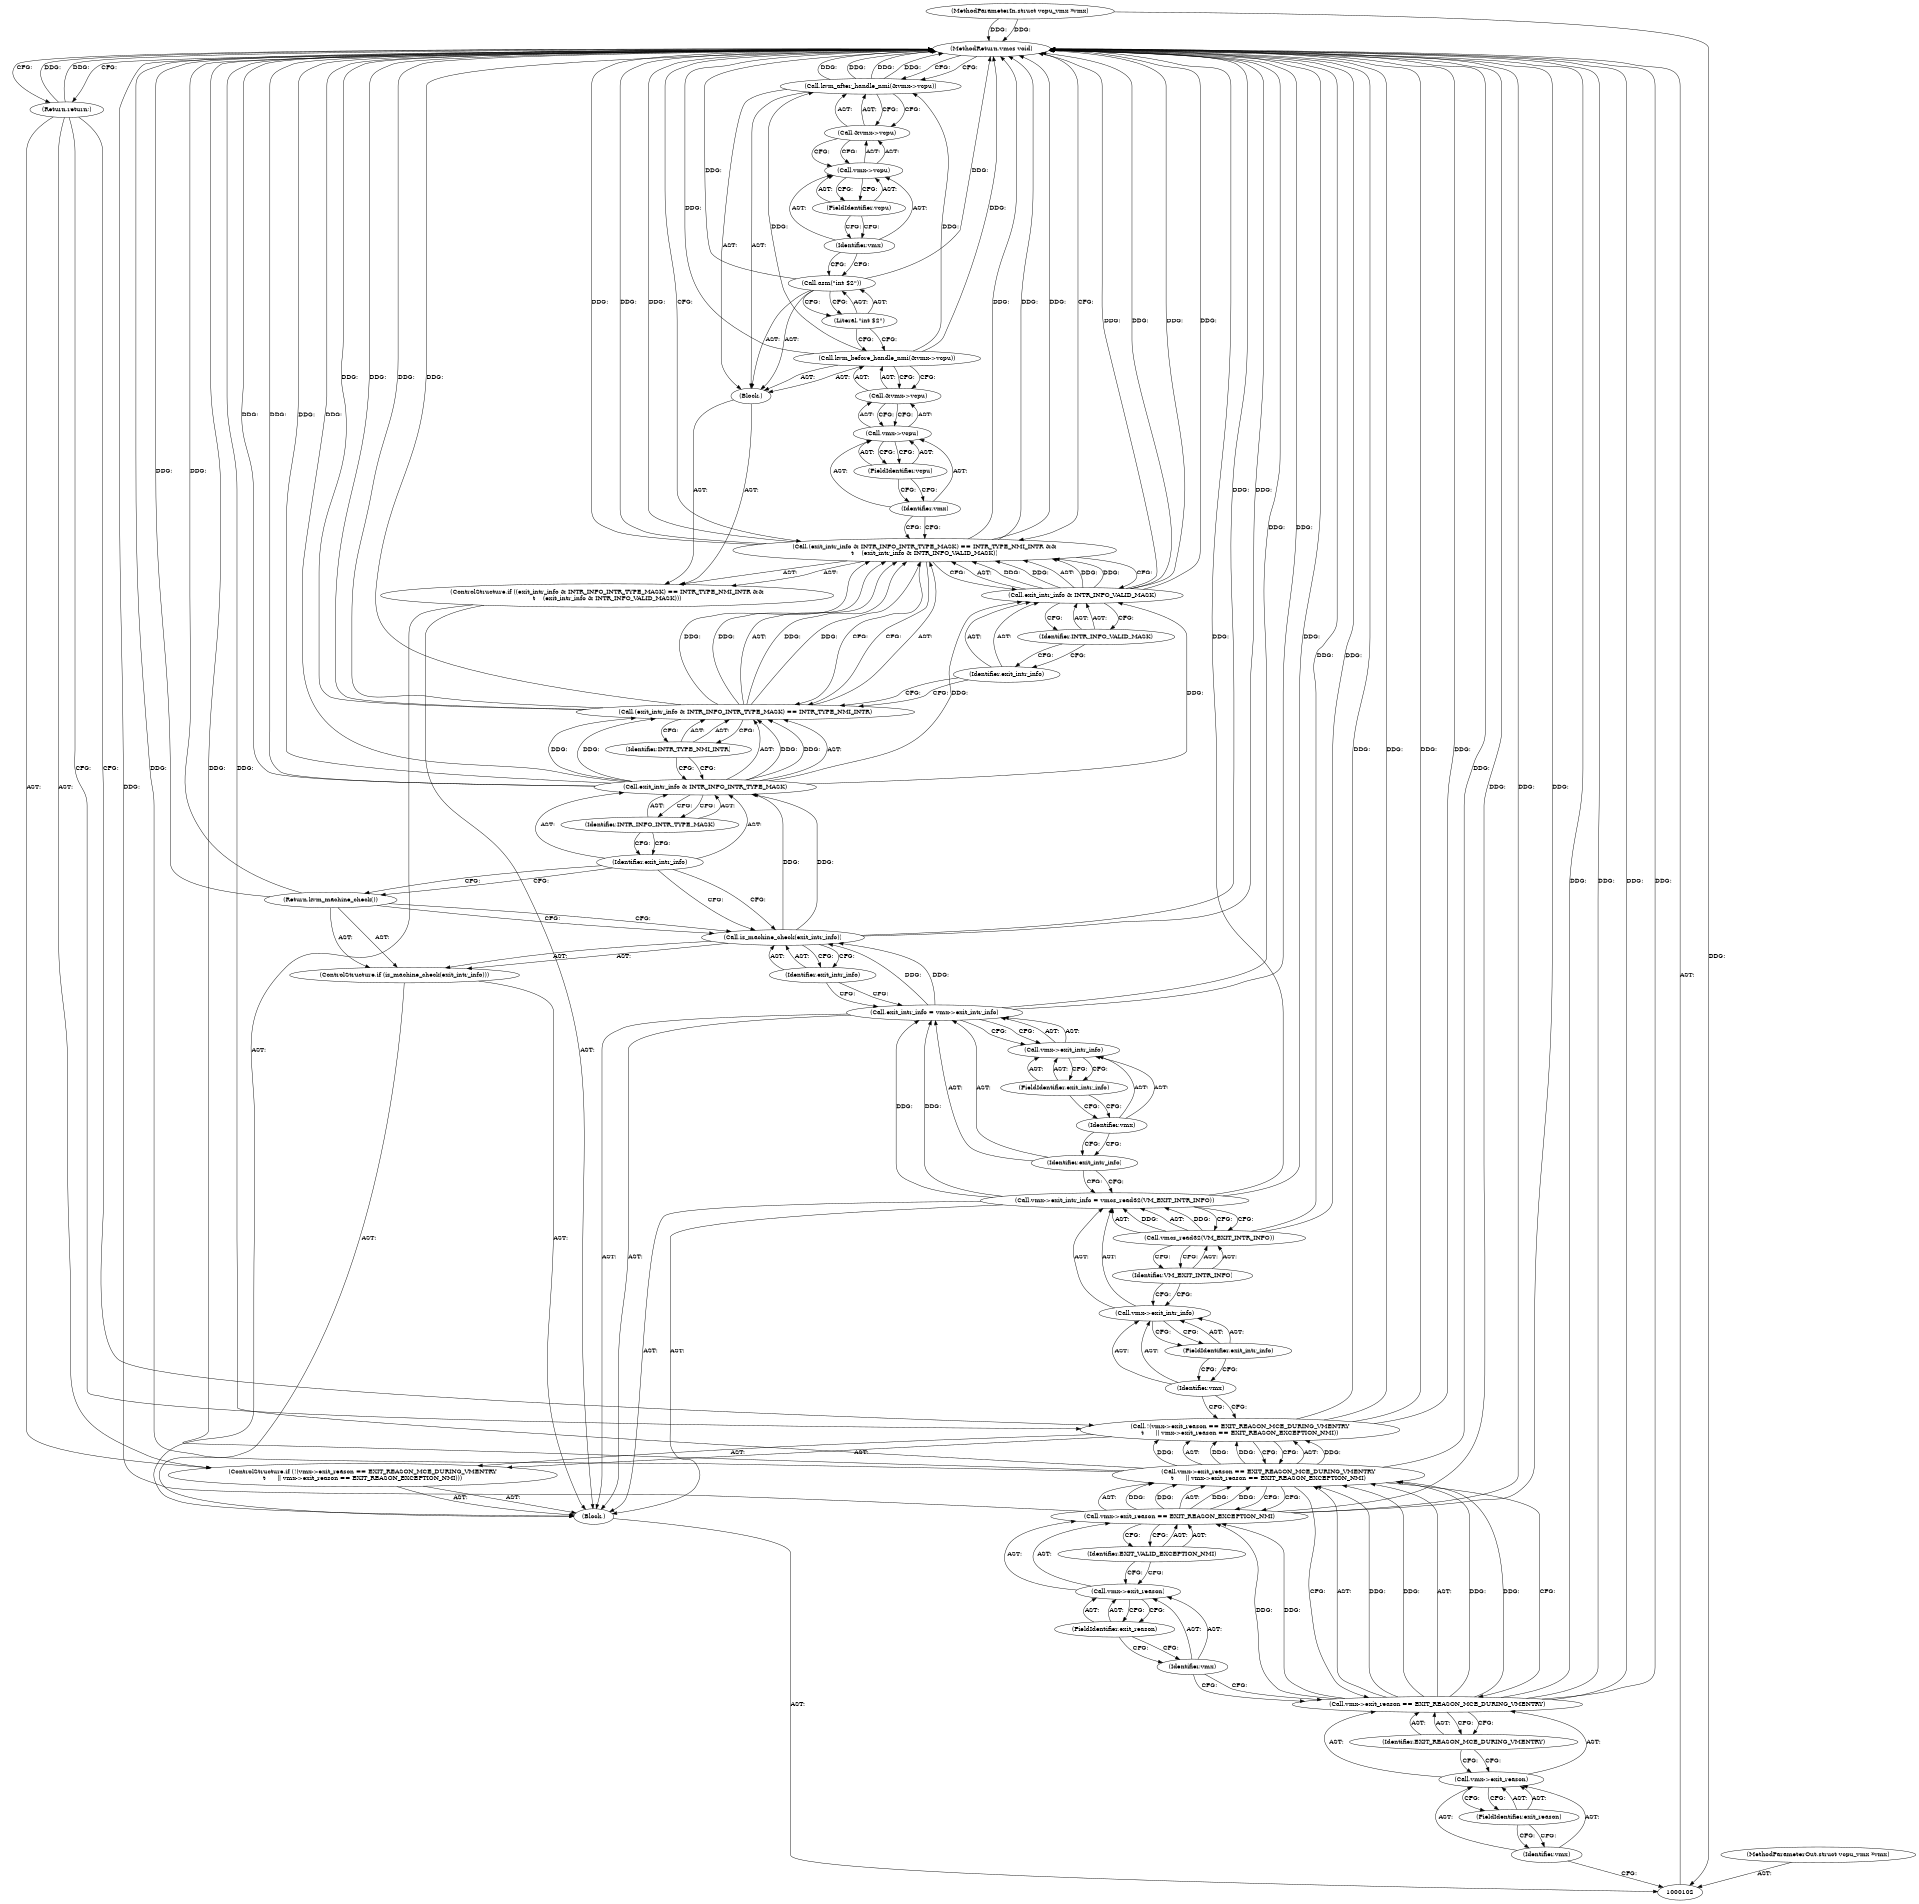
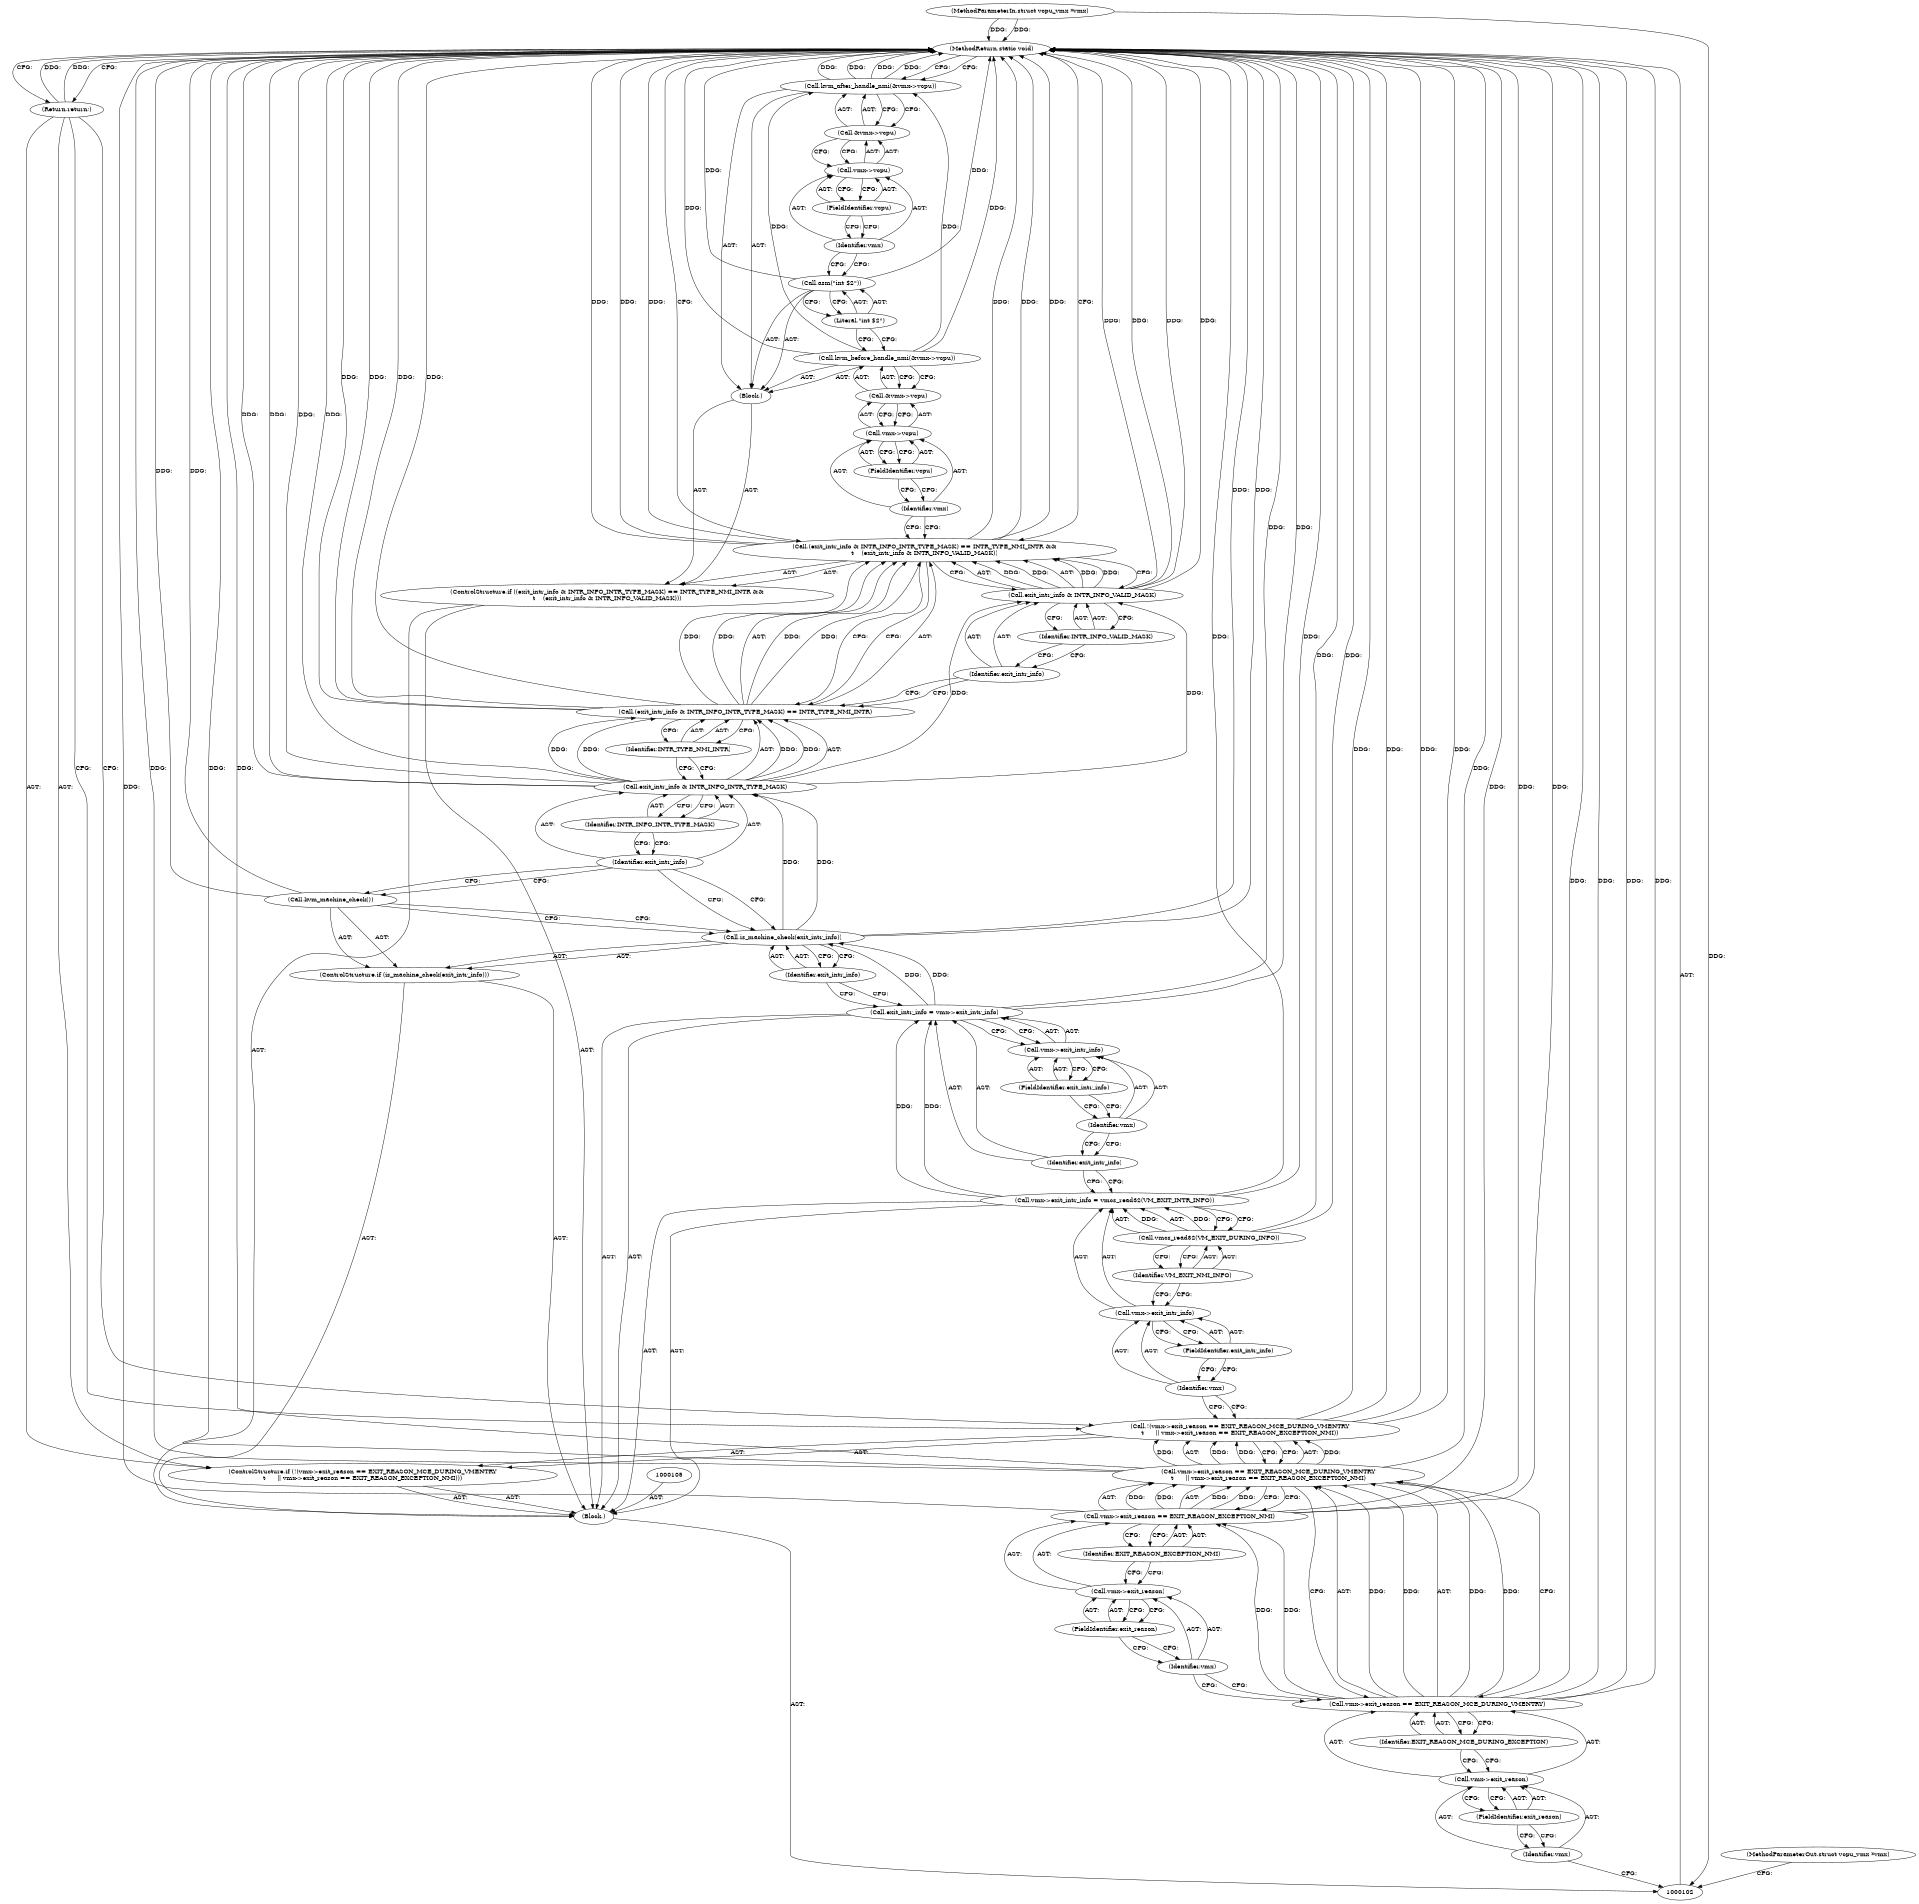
node "(MethodReturn,vmcs void)": label "(MethodReturn,vmcs void)" -> "(MethodReturn,static void)"
node "(Return,kvm_machine_check())": label "(Return,kvm_machine_check())" -> "(Call,kvm_machine_check())"
node "(Call,vmcs_read32(VM_EXIT_INTR_INFO))": label "(Call,vmcs_read32(VM_EXIT_INTR_INFO))" -> "(Call,vmcs_read32(VM_EXIT_DURING_INFO))"
node "(Identifier,VM_EXIT_INTR_INFO)": label "(Identifier,VM_EXIT_INTR_INFO)" -> "(Identifier,VM_EXIT_NMI_INFO)"
node "1000105": added
node "(Identifier,EXIT_VALID_EXCEPTION_NMI)": label "(Identifier,EXIT_VALID_EXCEPTION_NMI)" -> "(Identifier,EXIT_REASON_EXCEPTION_NMI)"
node "(Identifier,EXIT_REASON_MCE_DURING_VMENTRY)": label "(Identifier,EXIT_REASON_MCE_DURING_VMENTRY)" -> "(Identifier,EXIT_REASON_MCE_DURING_EXCEPTION)"
edge "(MethodParameterOut,struct vcpu_vmx *vmx)" -> "1000102": label "AST: " -> "CFG: "
